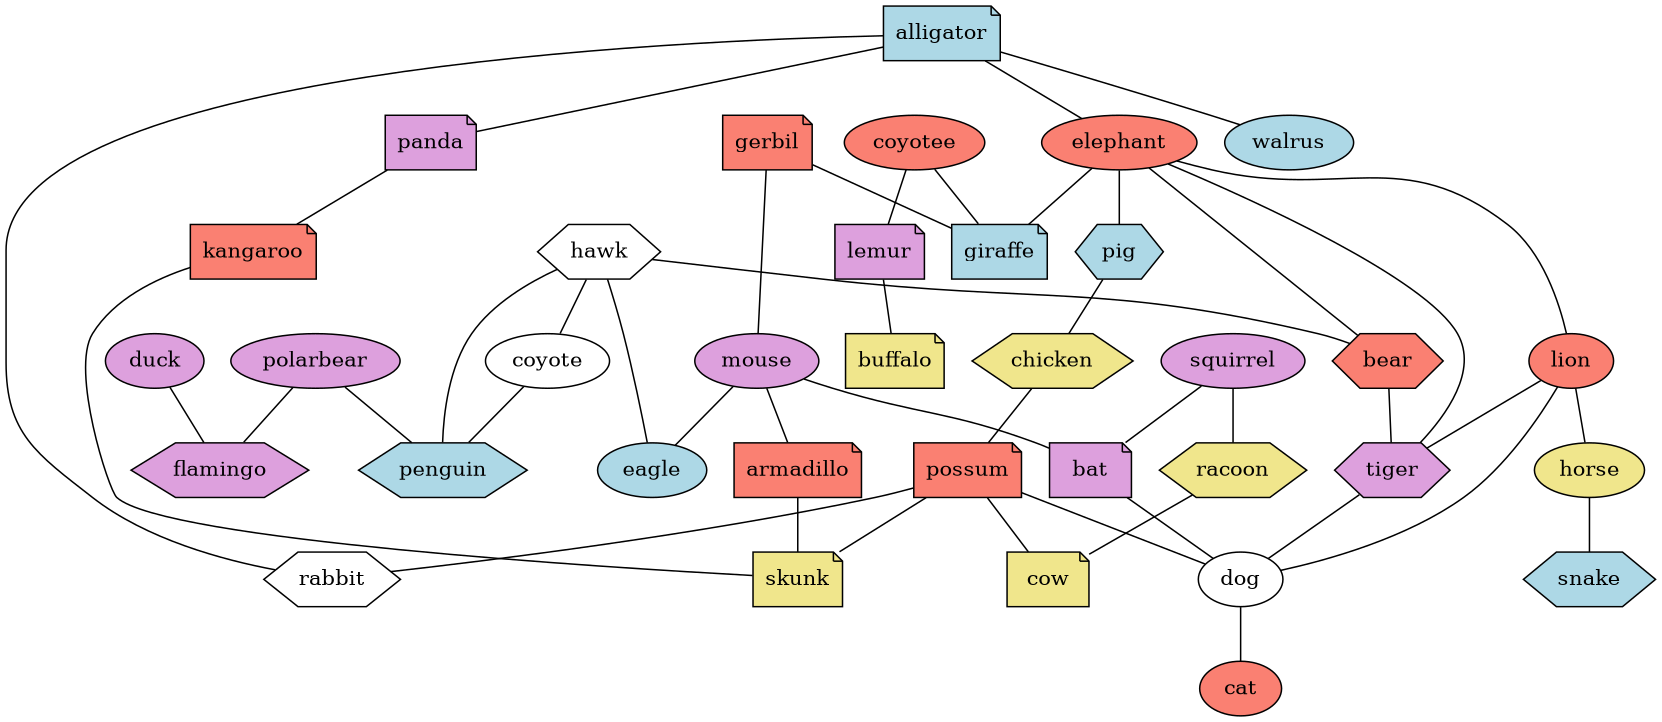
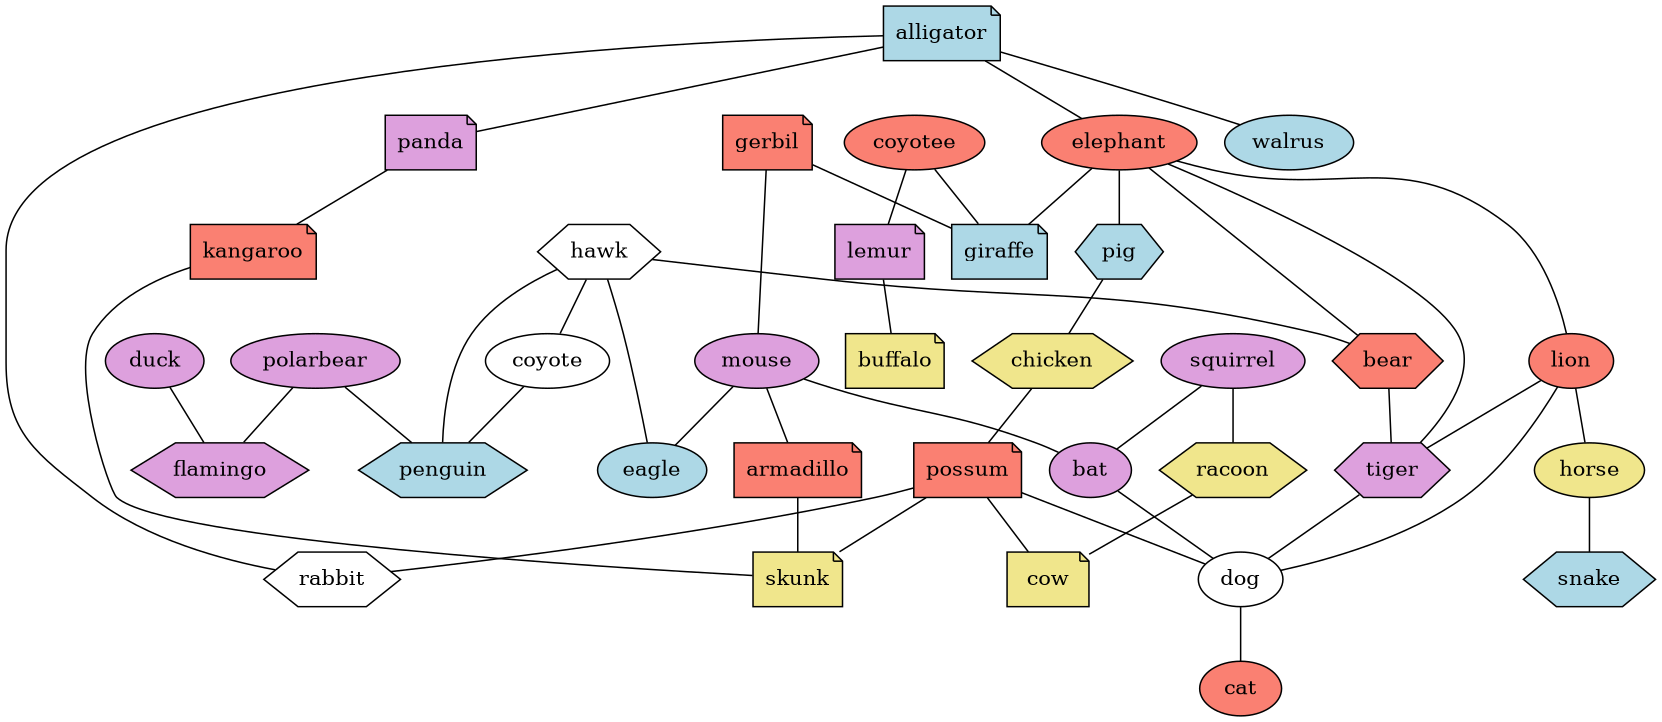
node "bat": shape note -> ellipse
